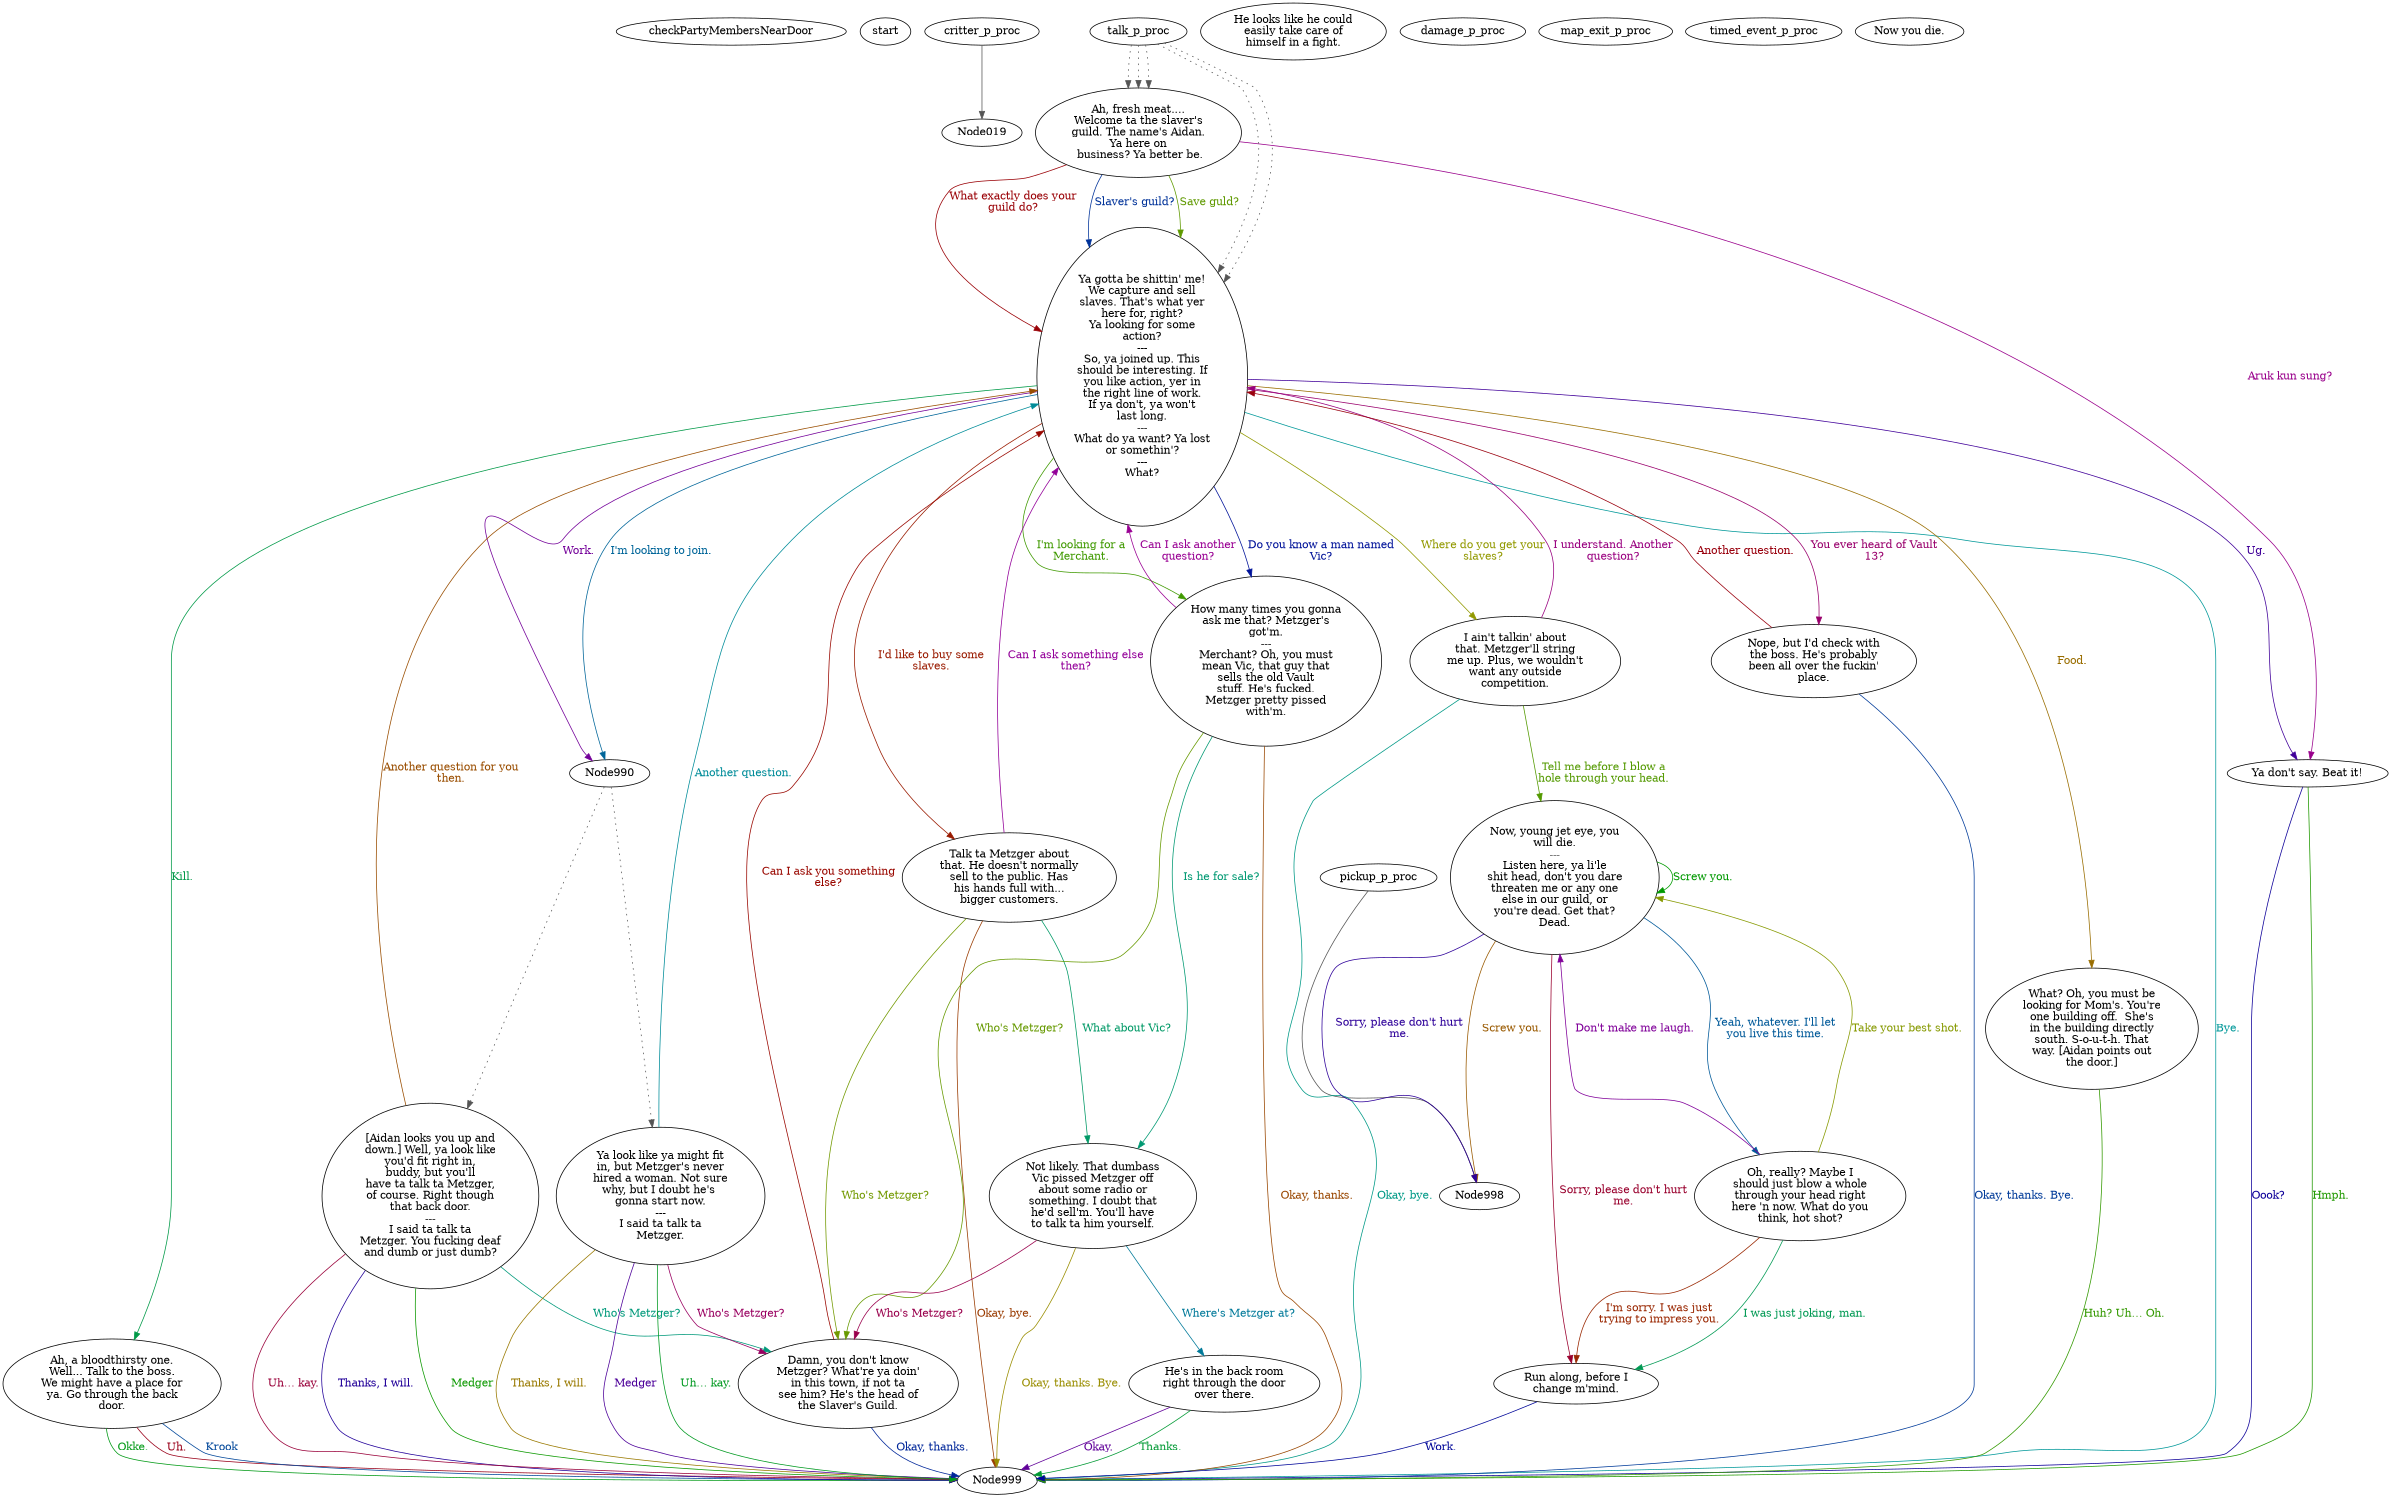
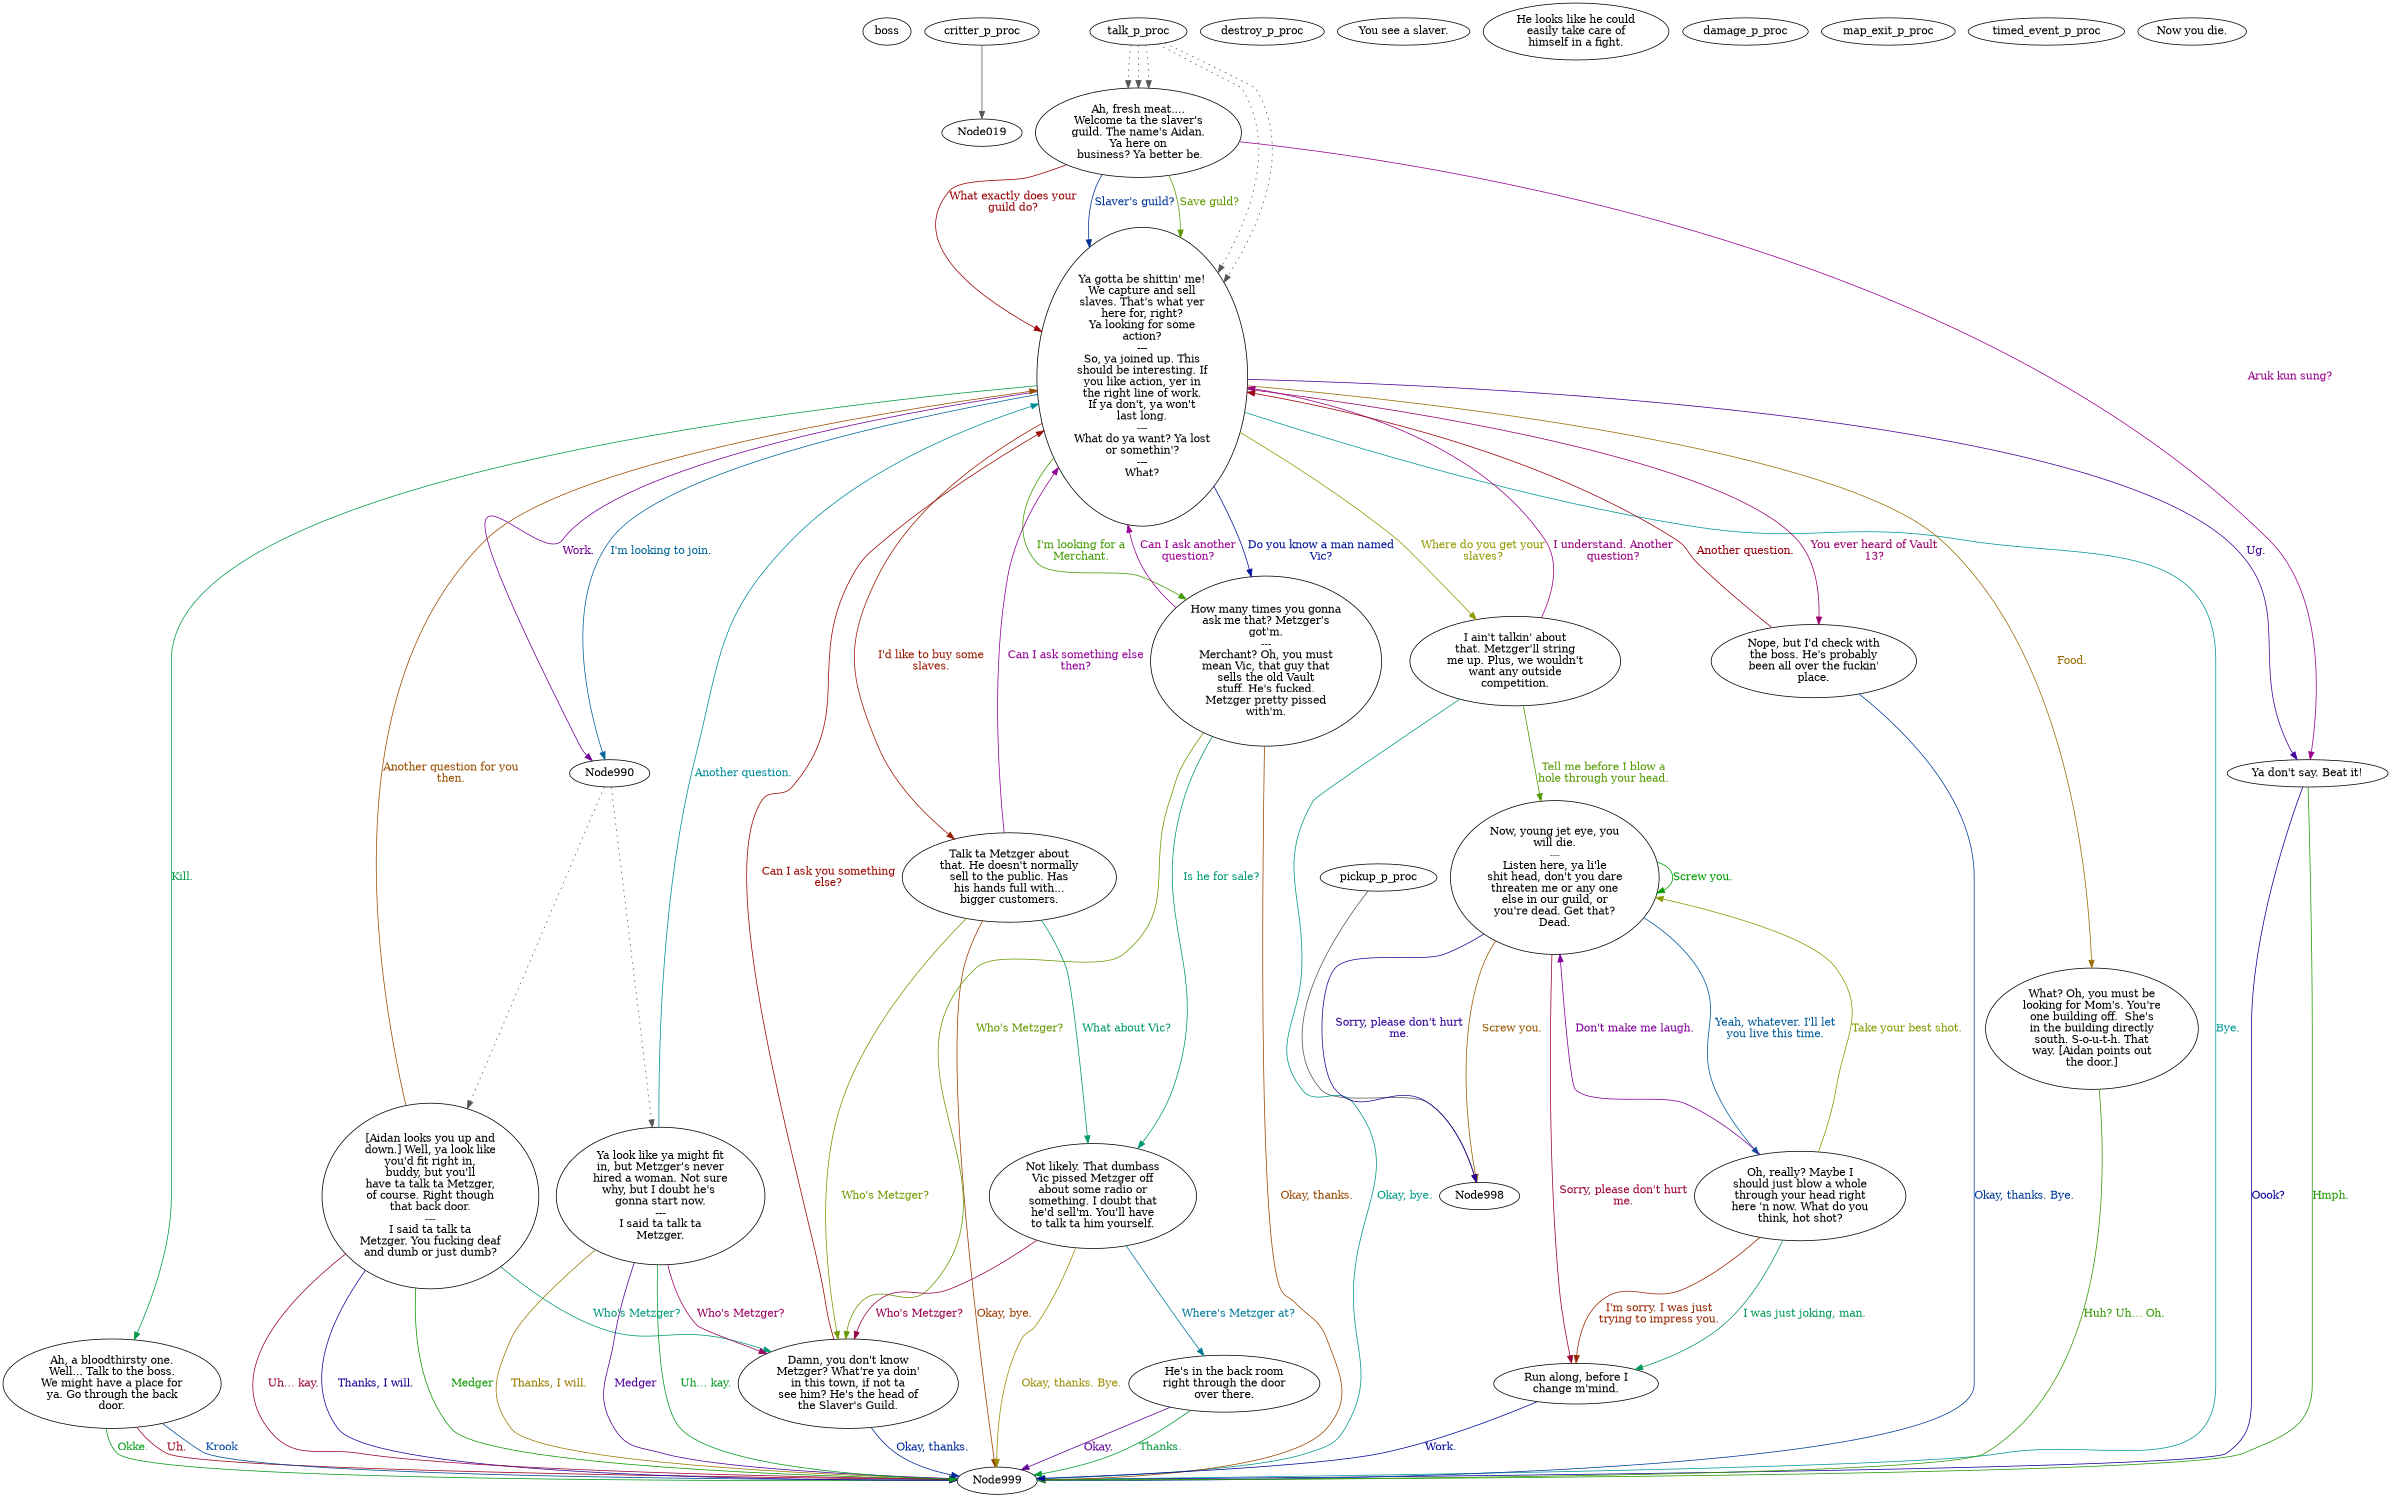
node "checkPartyMembersNearDoor": label "checkPartyMembersNearDoor" -> "boss"
node "start": removed
node "destroy_p_proc": added
node "You see a slaver.": added
